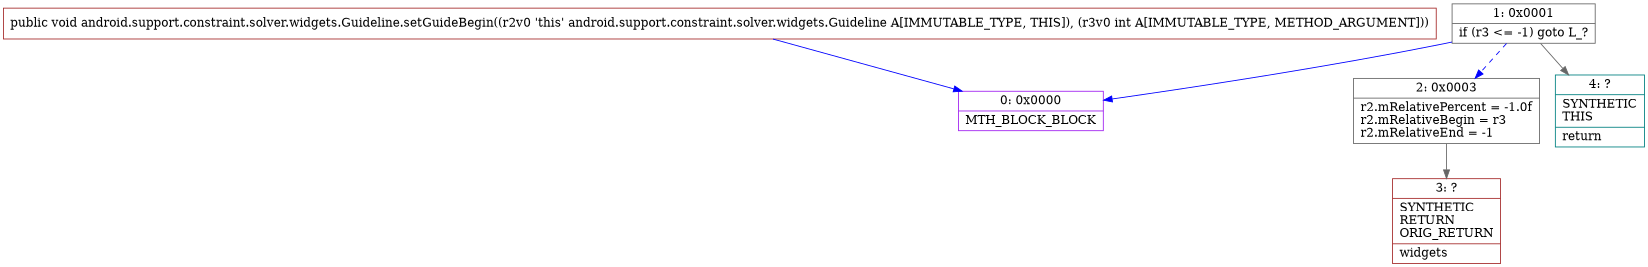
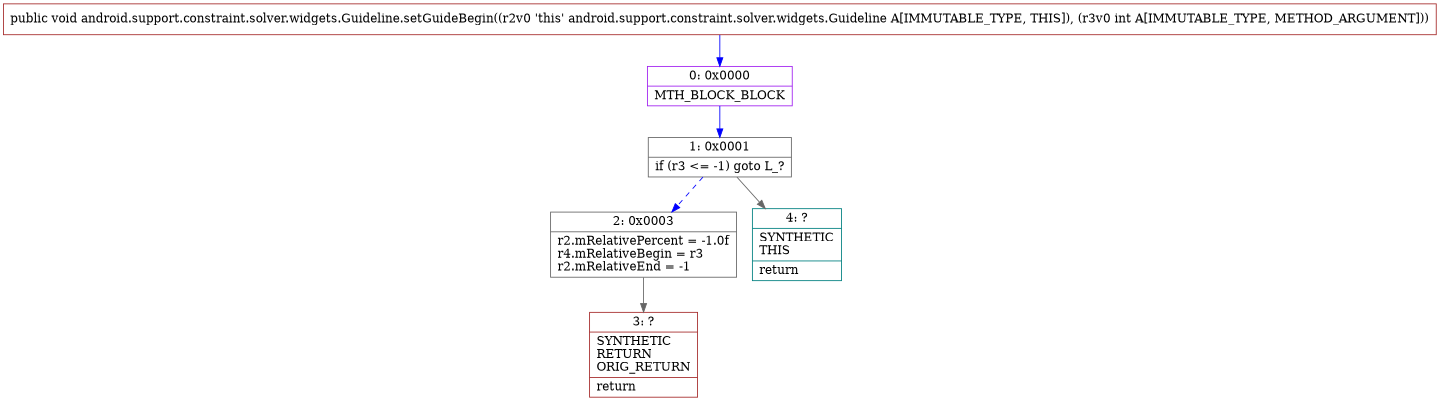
edge "1: 0x0001" -> "0: 0x0000": reversed
node "2: 0x0003": text "r2.mRelativeBegin = r3" -> "r4.mRelativeBegin = r3"
node "3: ?": text "widgets" -> "return"
